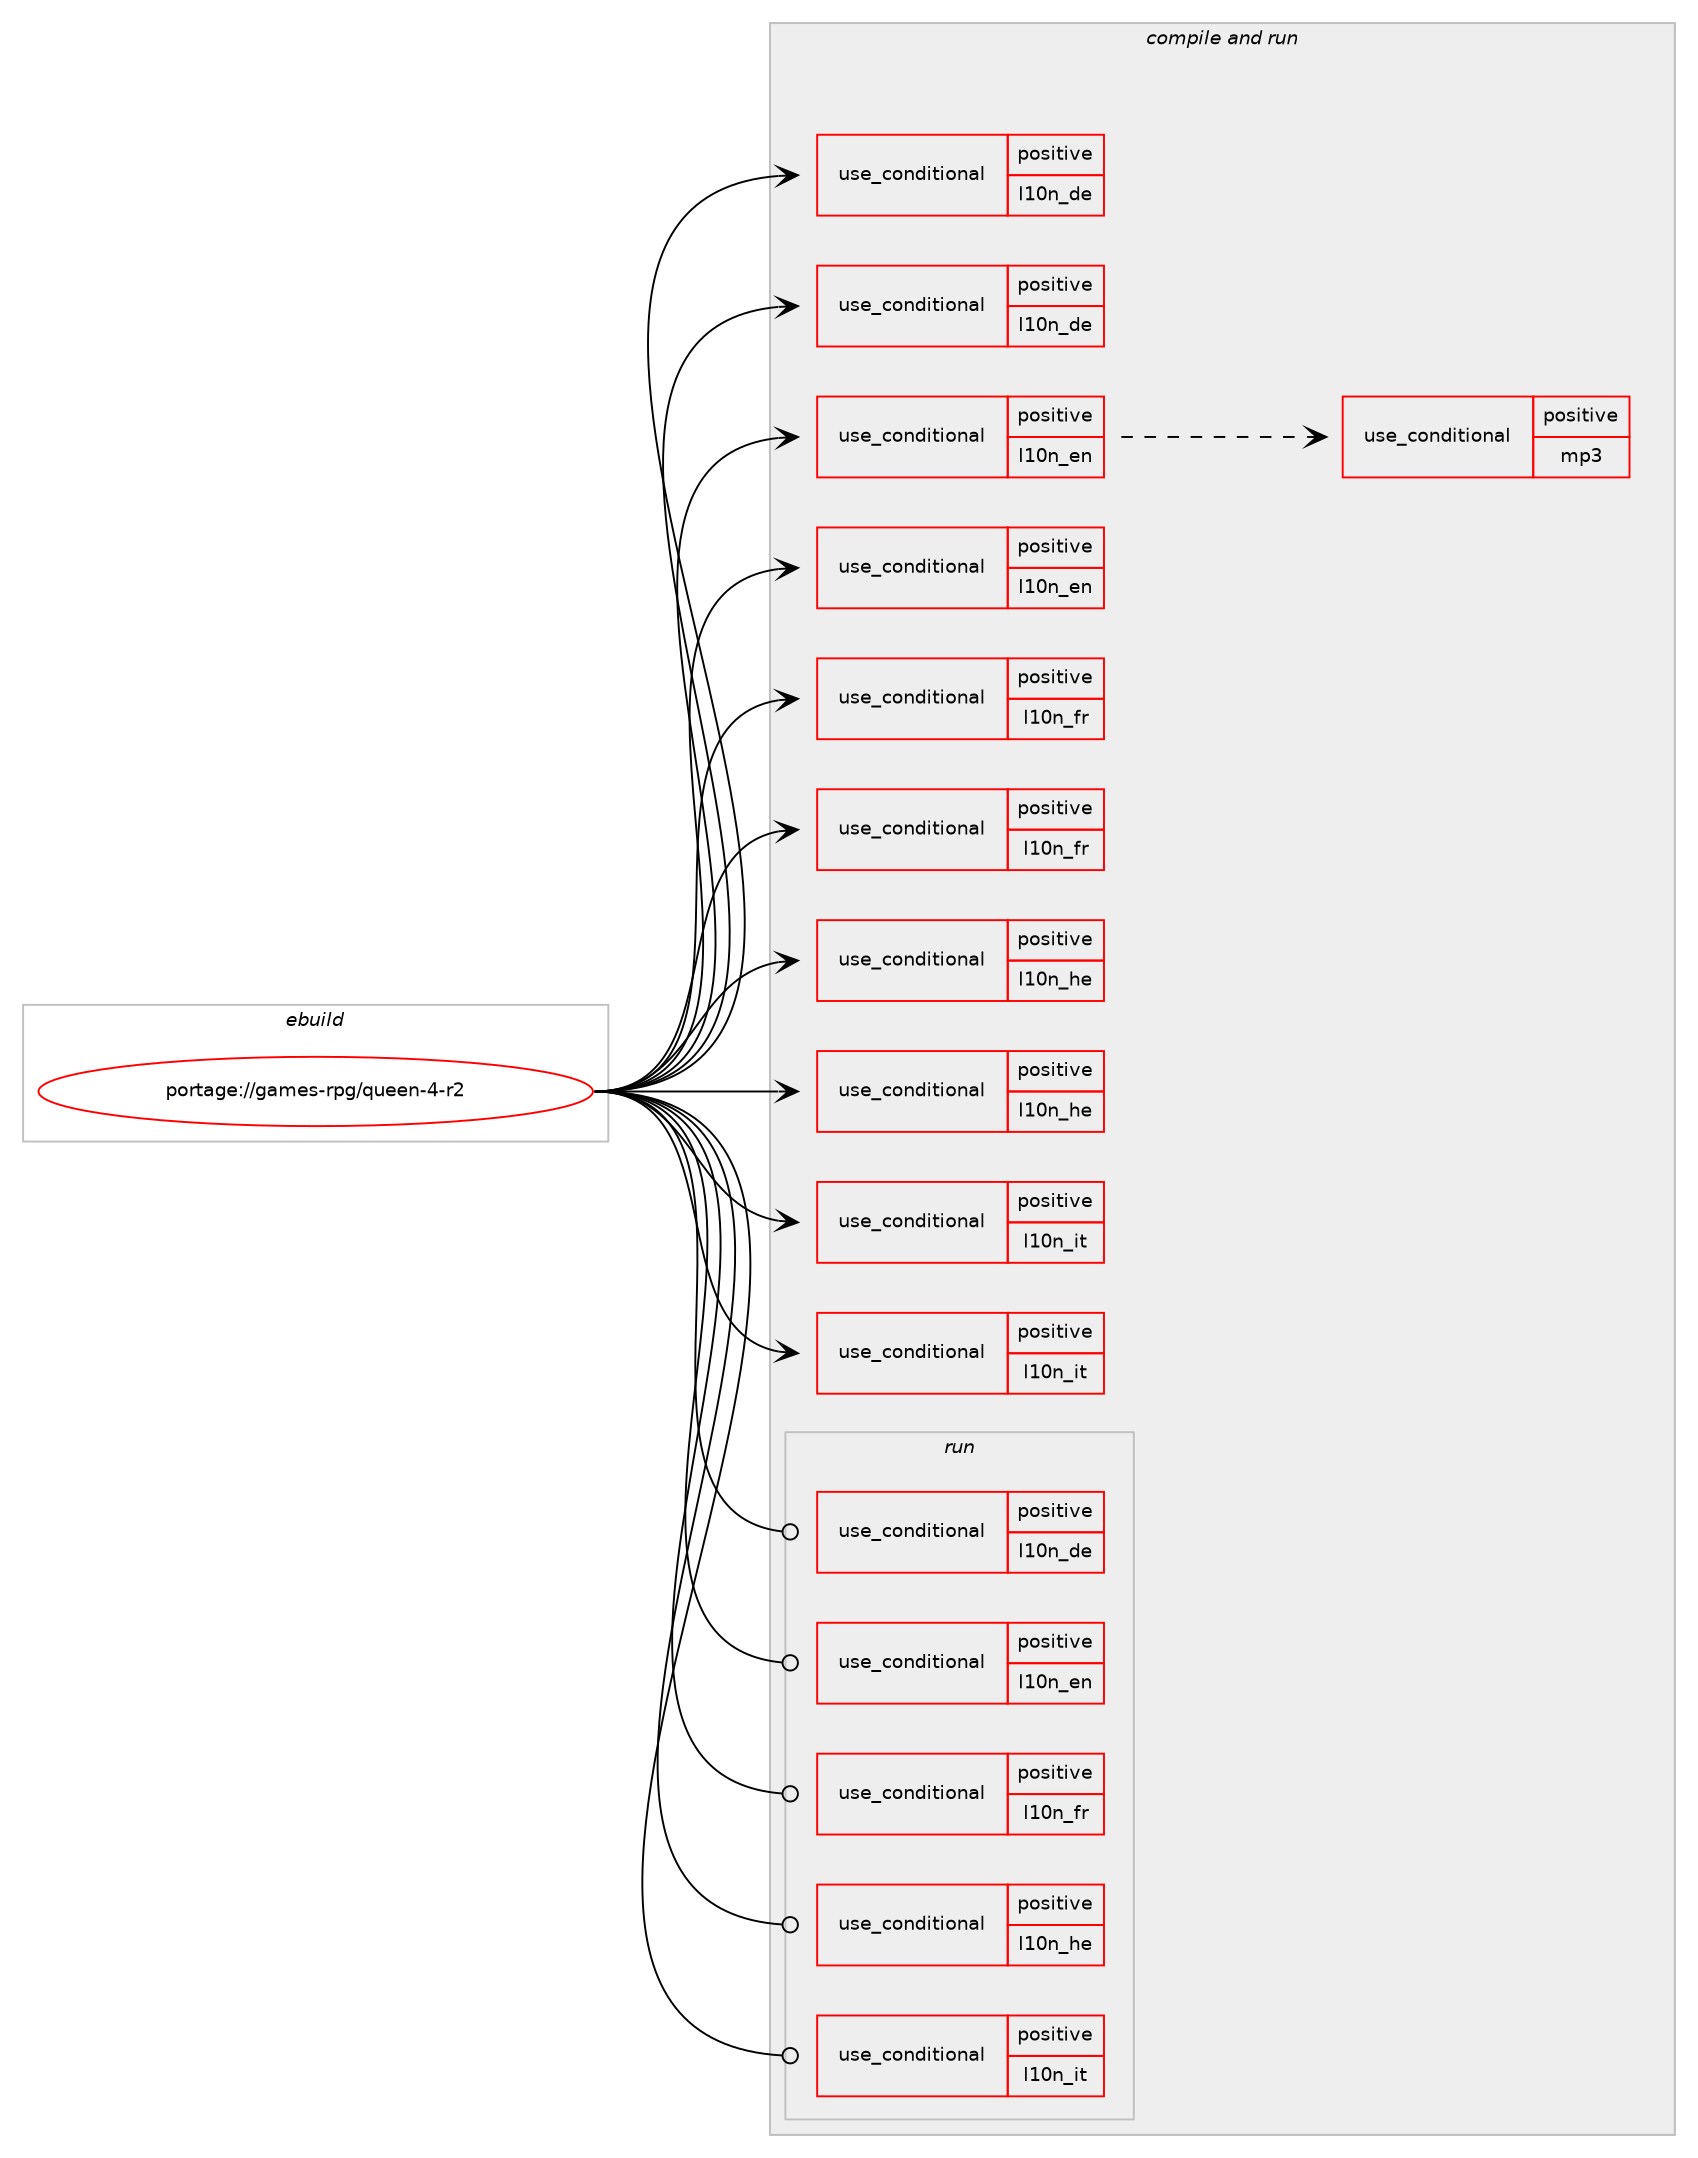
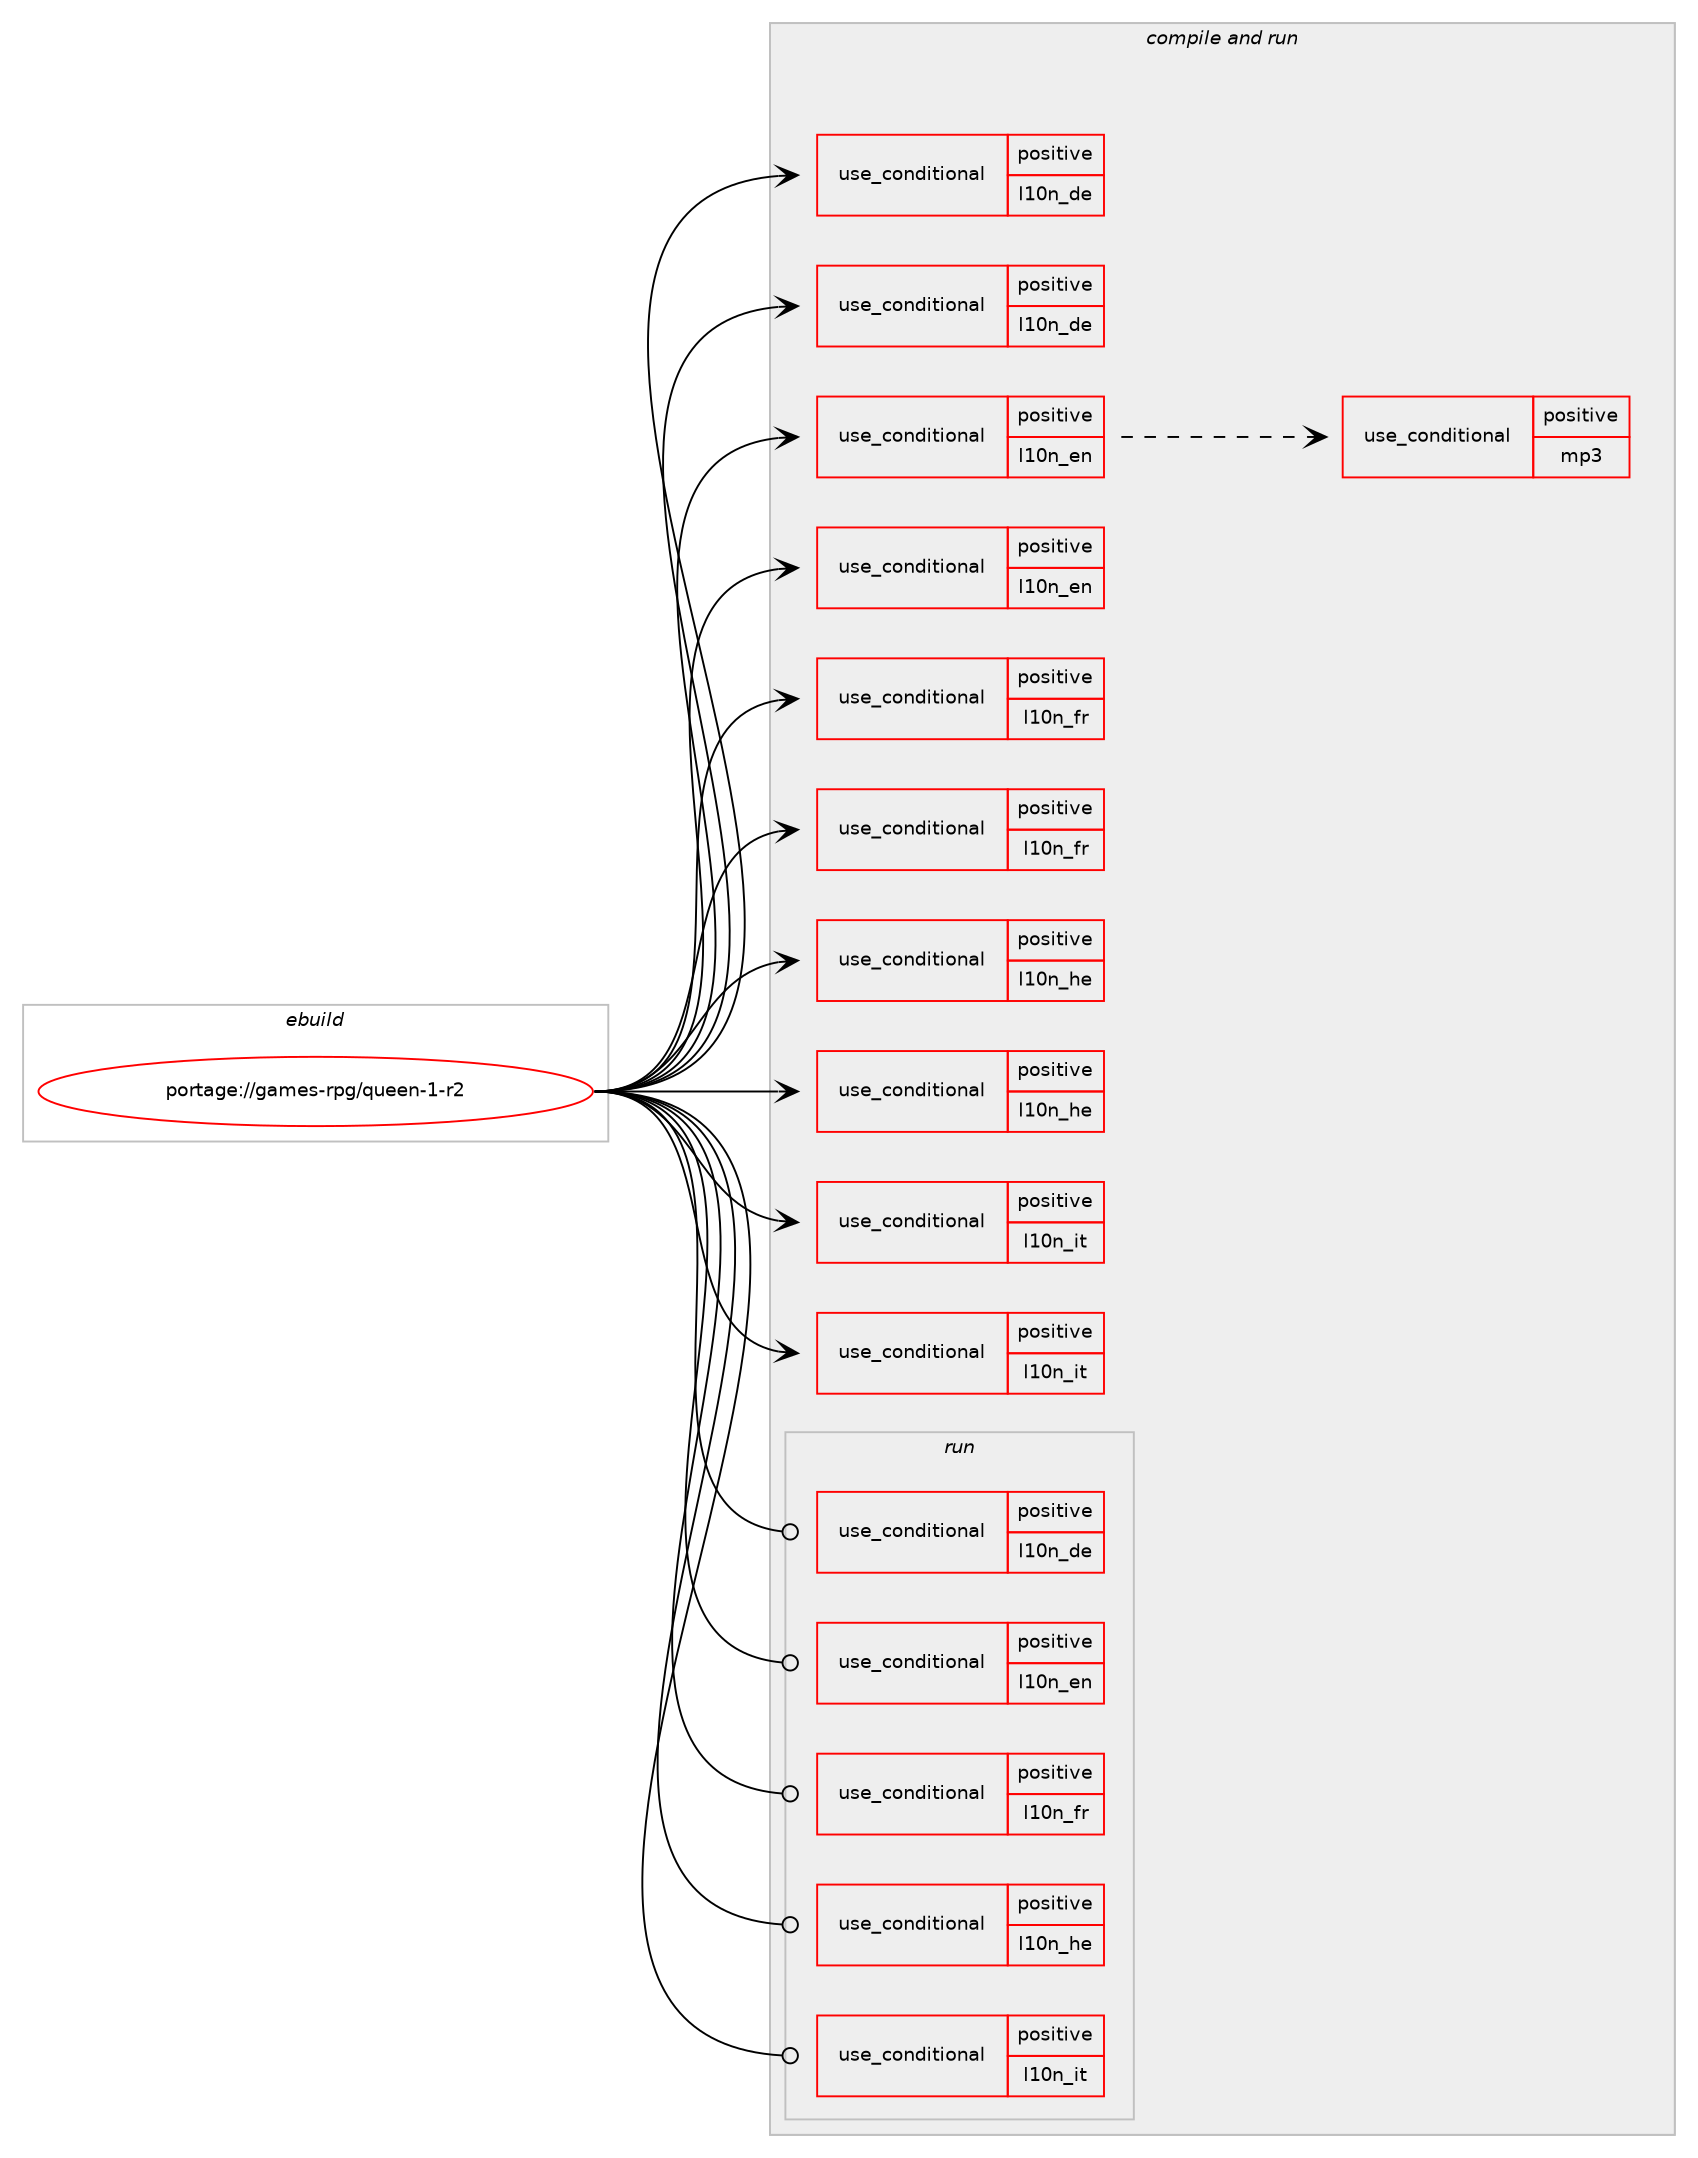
node "portage://games-rpg/queen-4-r2": label "portage://games-rpg/queen-4-r2" -> "portage://games-rpg/queen-1-r2"
